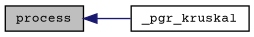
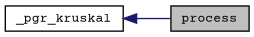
edge "_pgr_kruskal" -> "process": reversed
